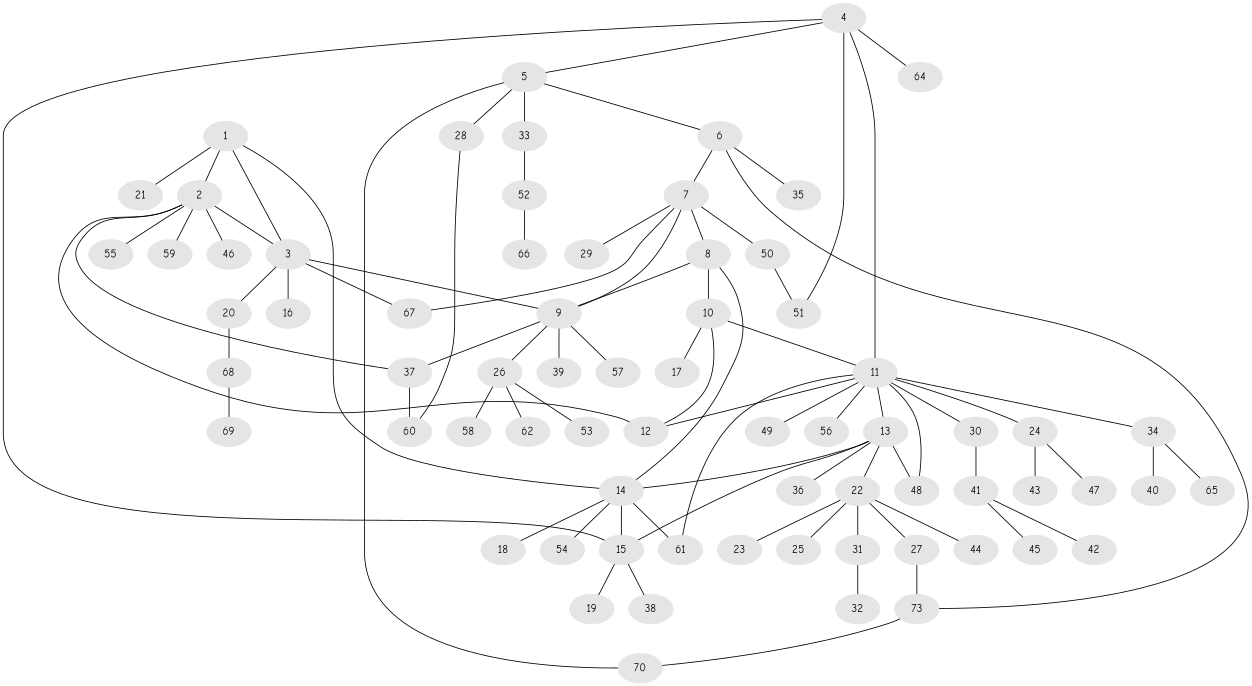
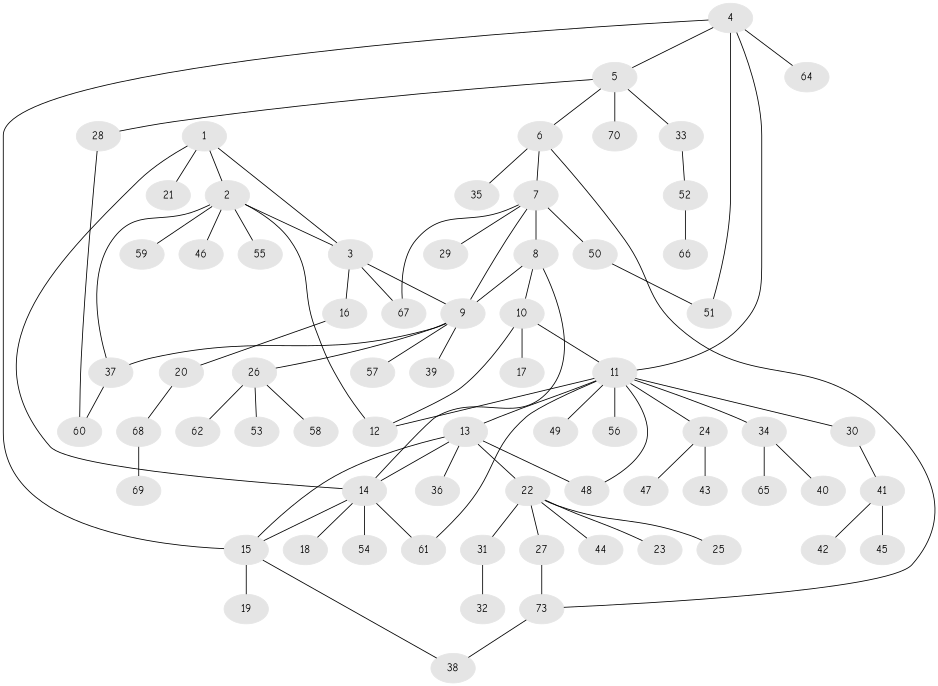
edge "3" -- "20": now "16" -- "20"
edge "73" -- "70": now "73" -- "38"
